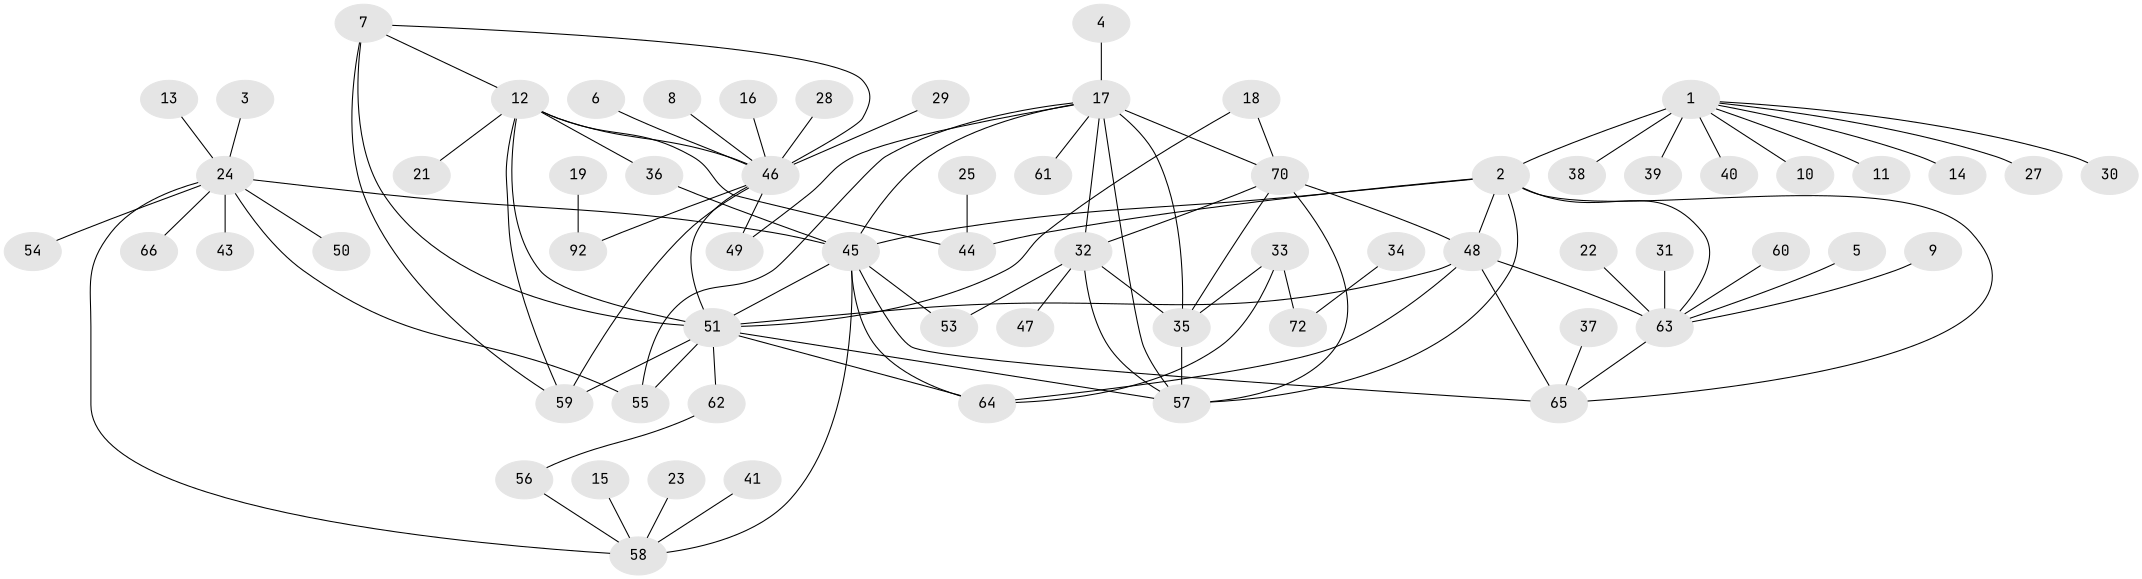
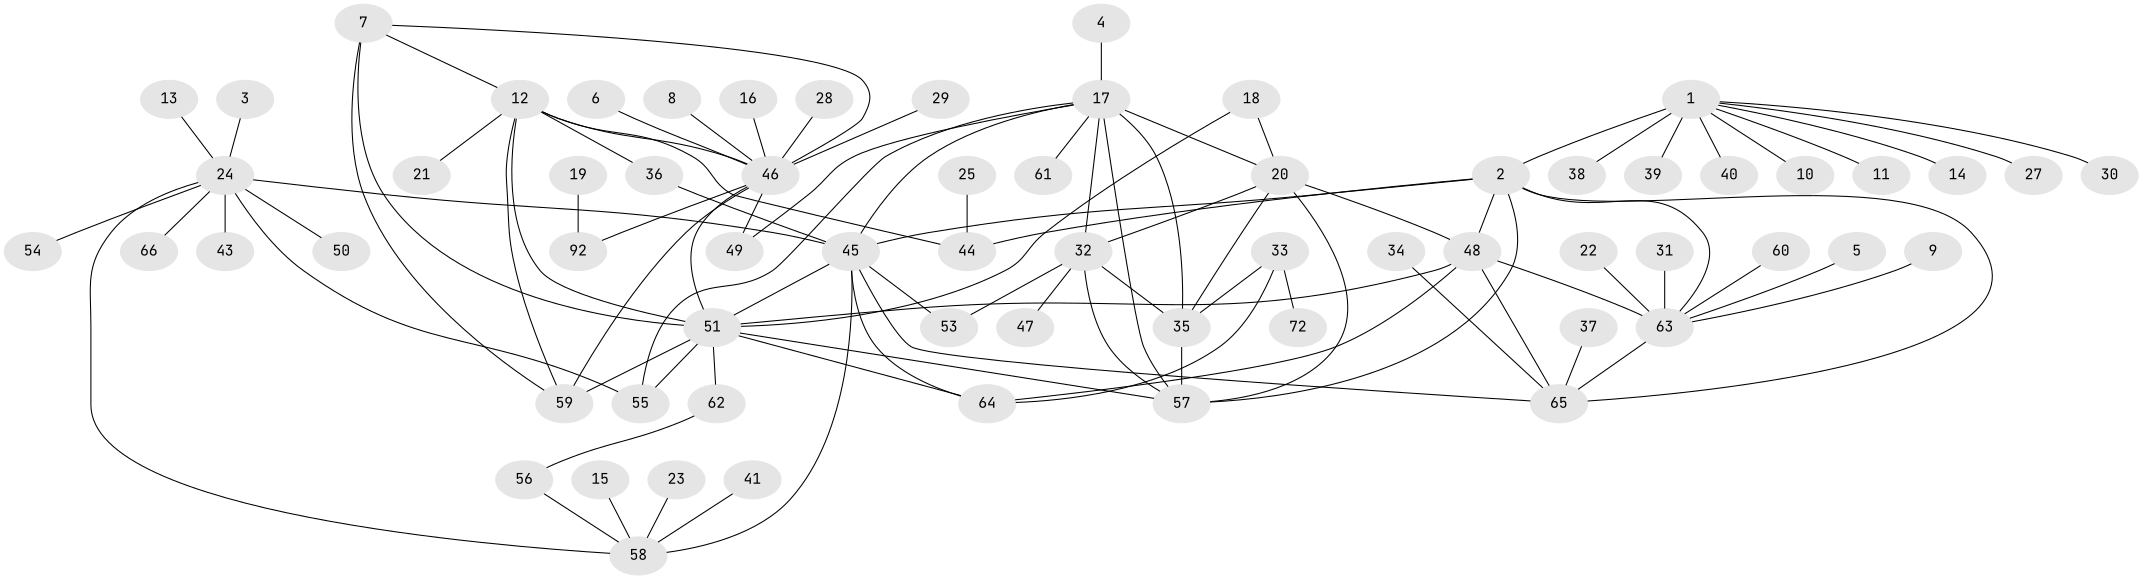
node "70": label "70" -> "20"
edge "34" -- "72": now "34" -- "65"
